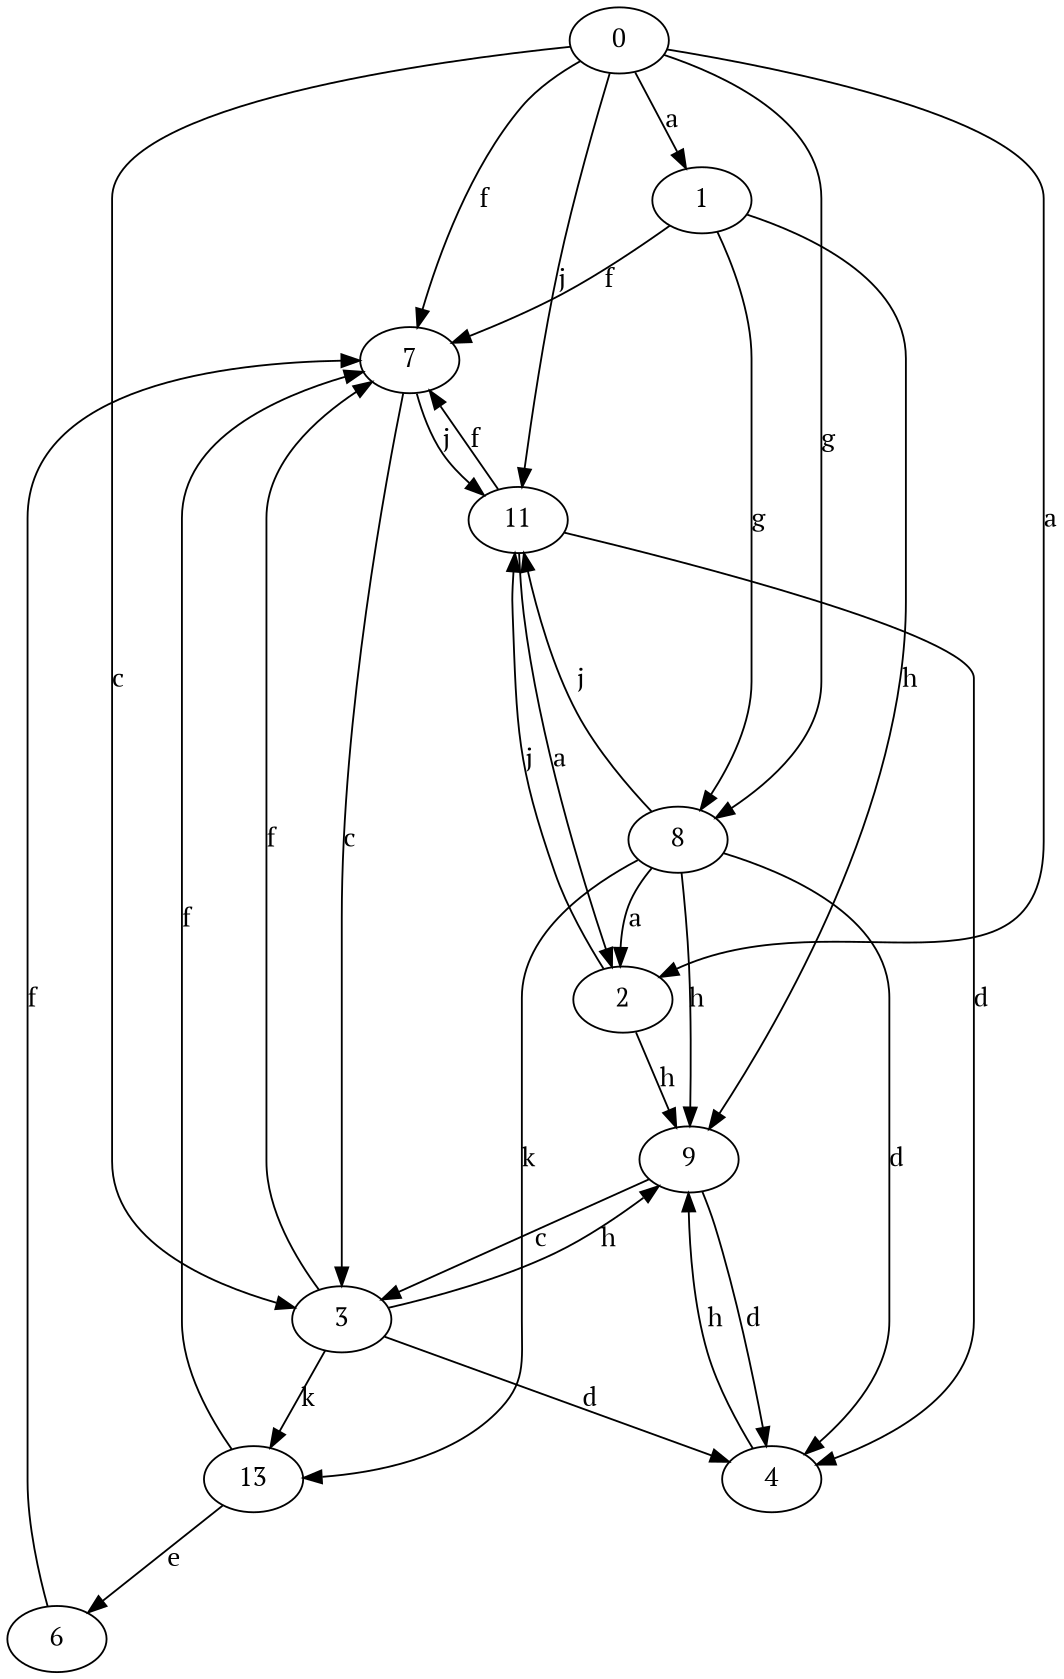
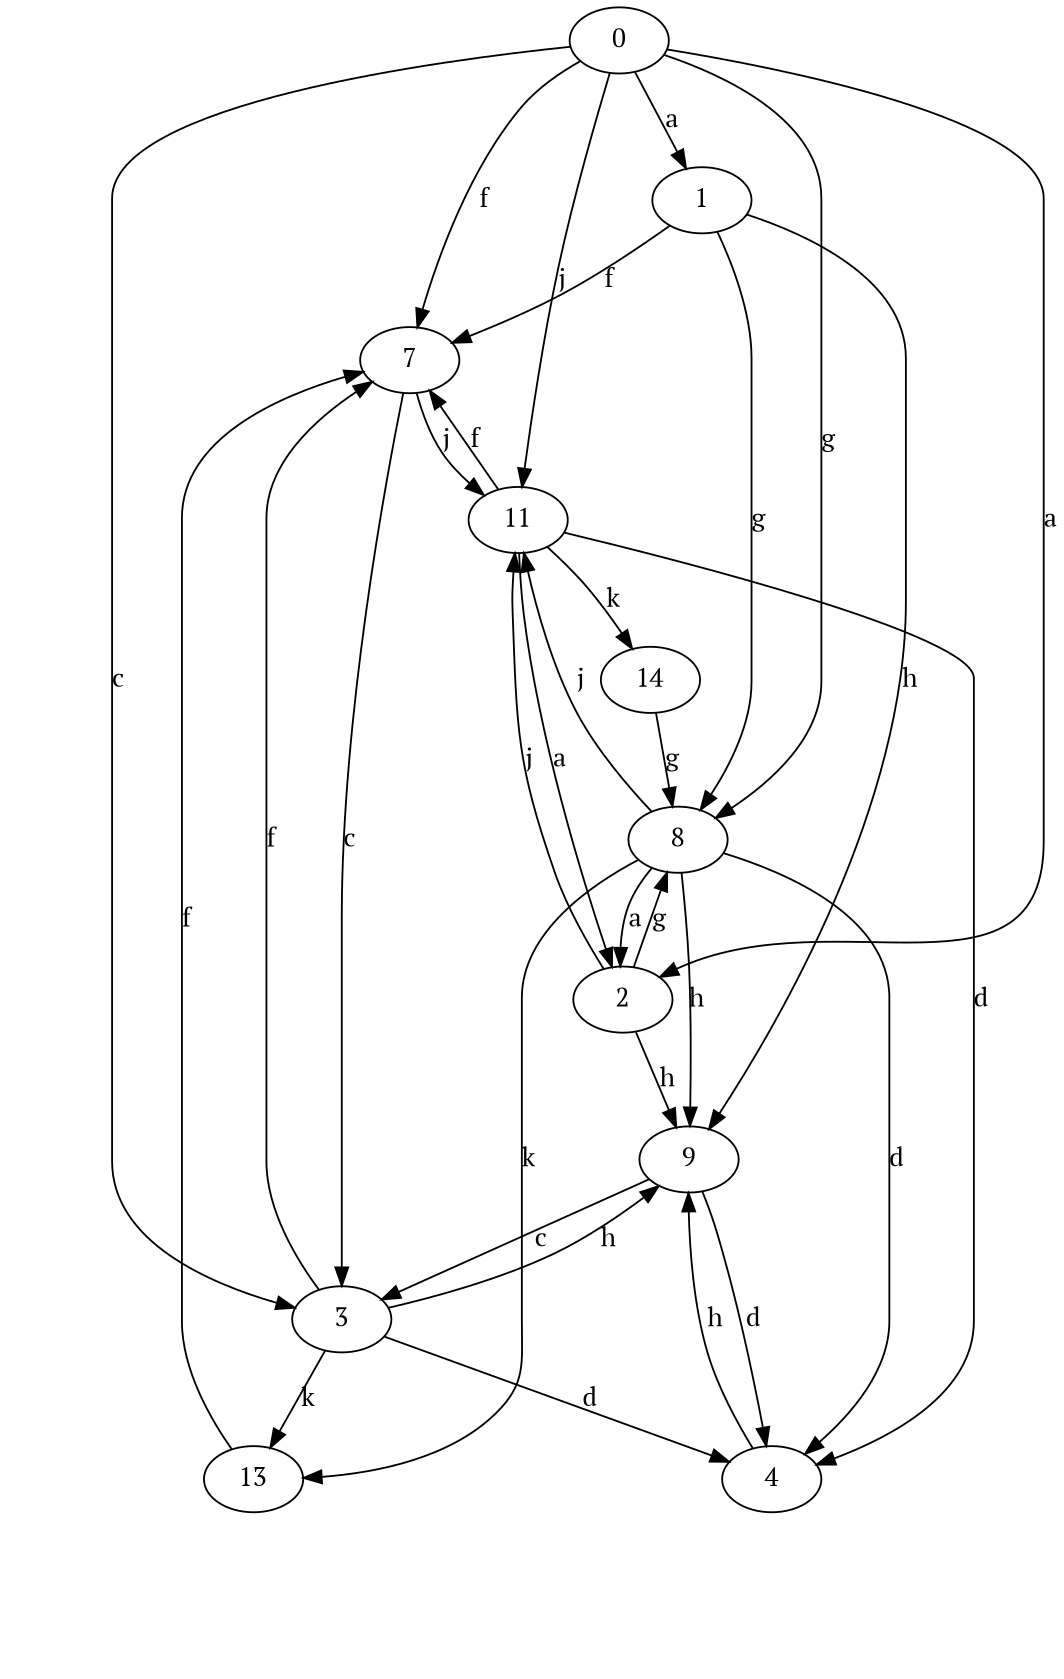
node "14": added
edge "2" -> "8": added, label "g"
node "6": removed
